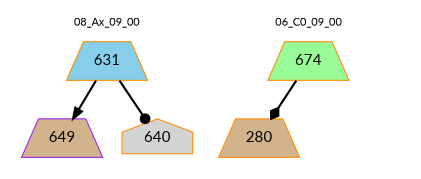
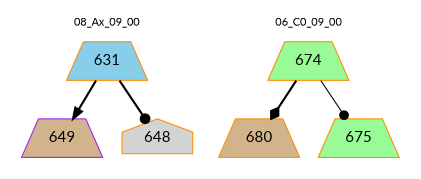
node "640": label "640" -> "648"
node "280": label "280" -> "680"
node "675": added
